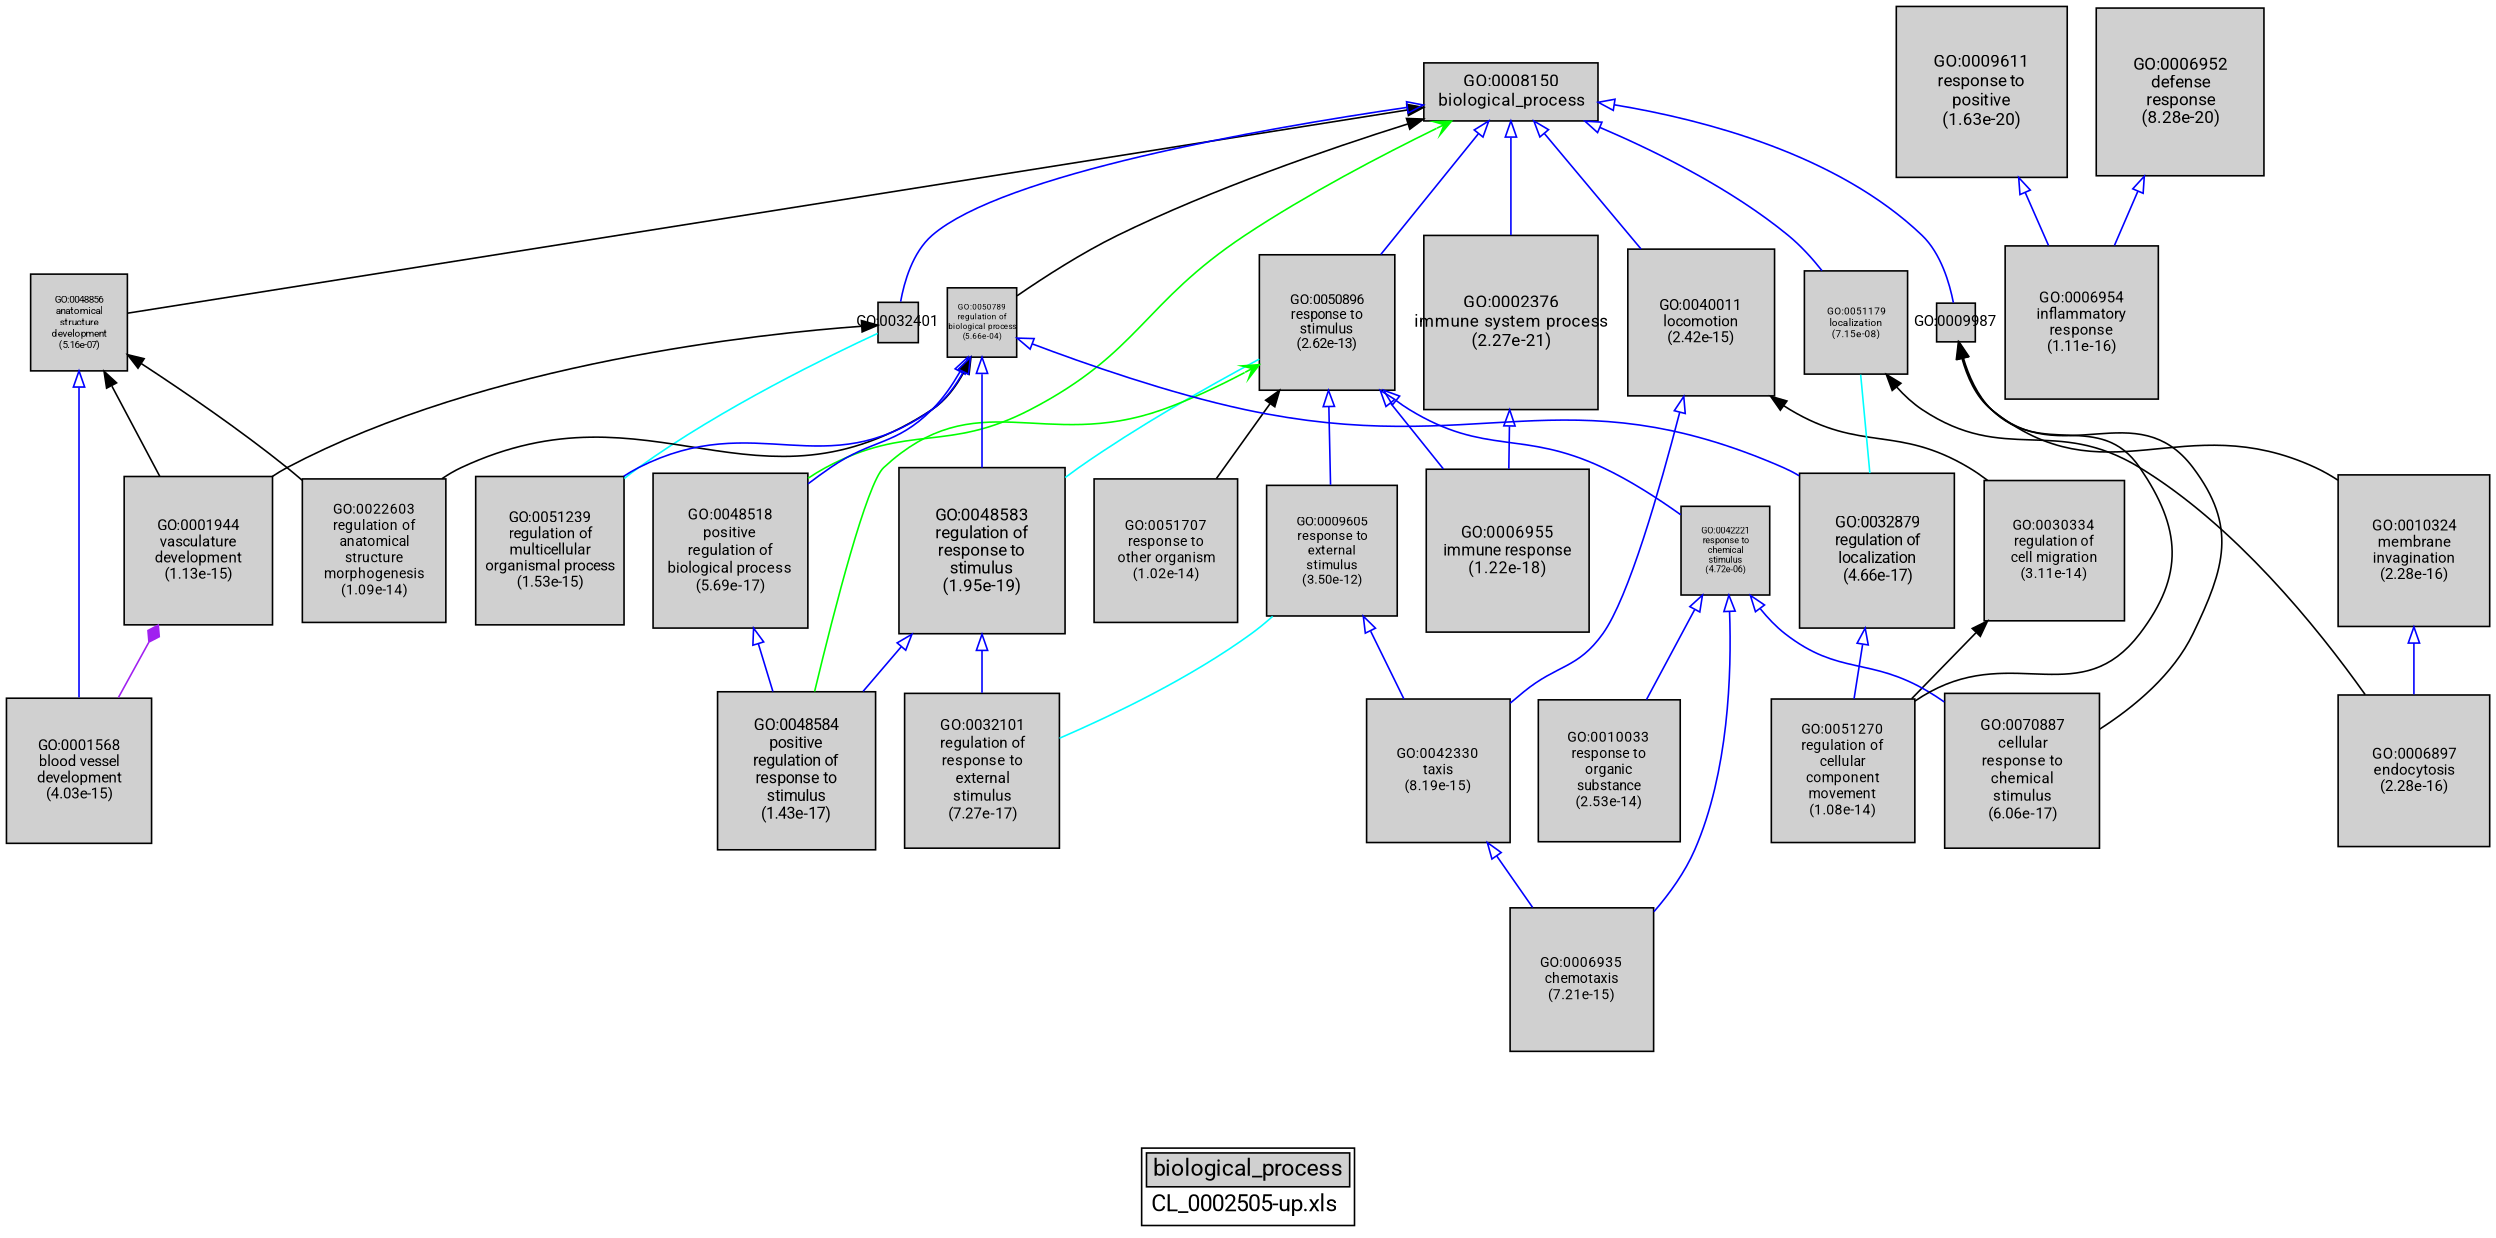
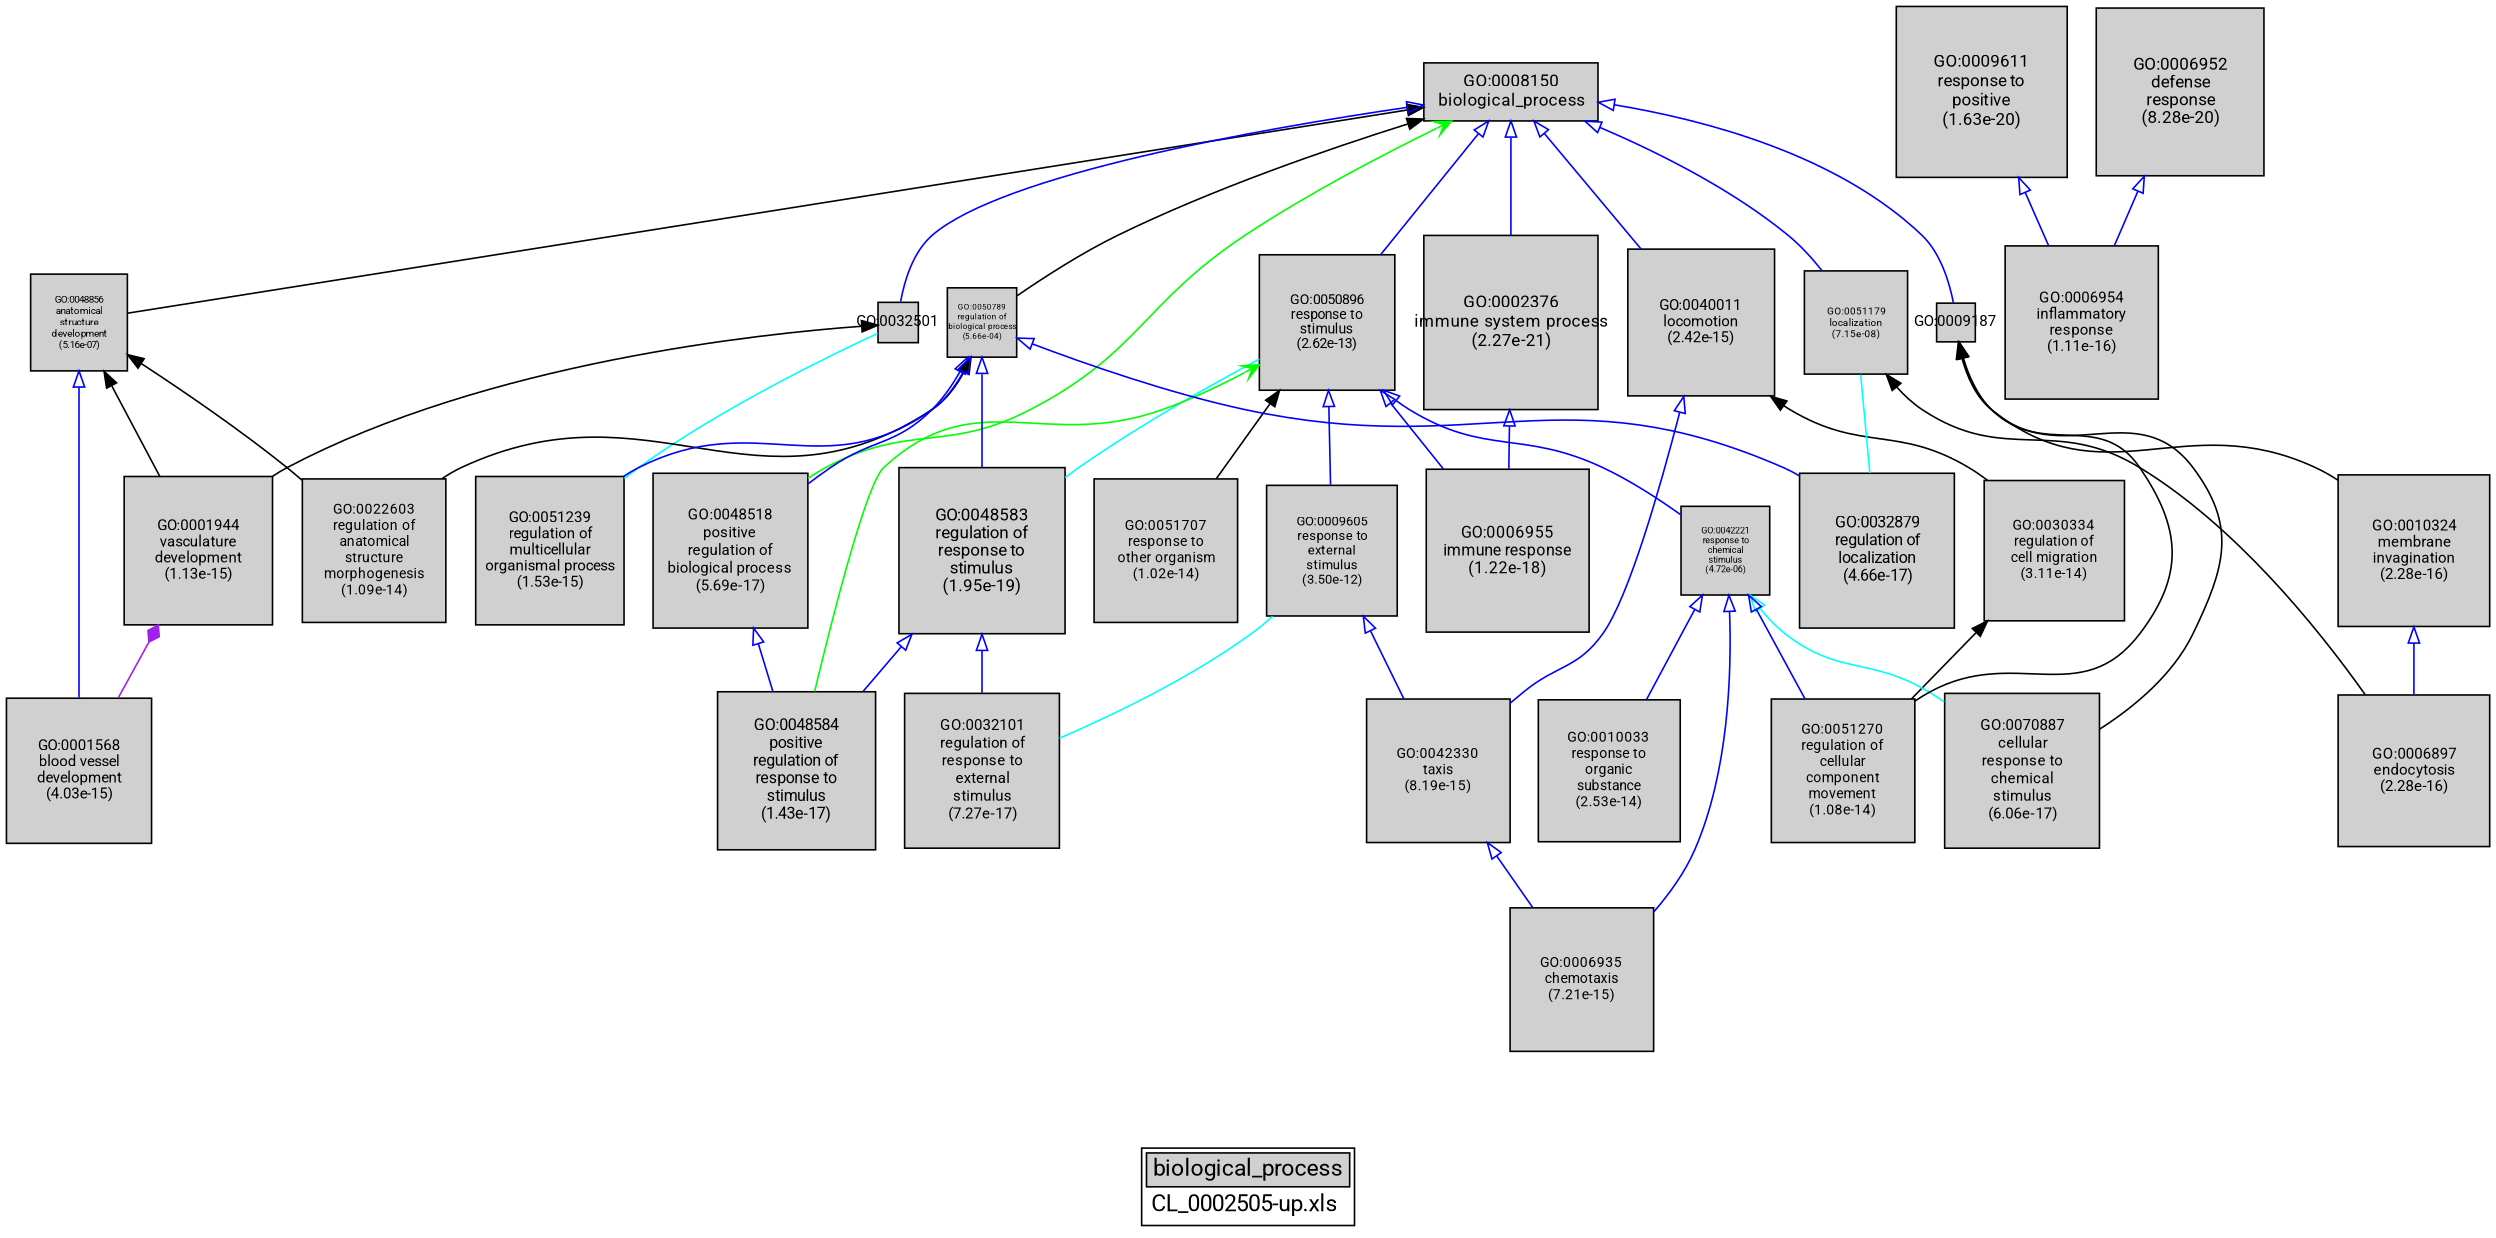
node "GO:0032401": label "GO:0032401" -> "GO:0032501"
node "GO:0009987": label "GO:0009987" -> "GO:0009187"
edge "GO:0070887" -> "GO:0042221": color blue -> cyan
edge "GO:0051270" -> "GO:0032879": now "GO:0051270" -> "GO:0042221"
